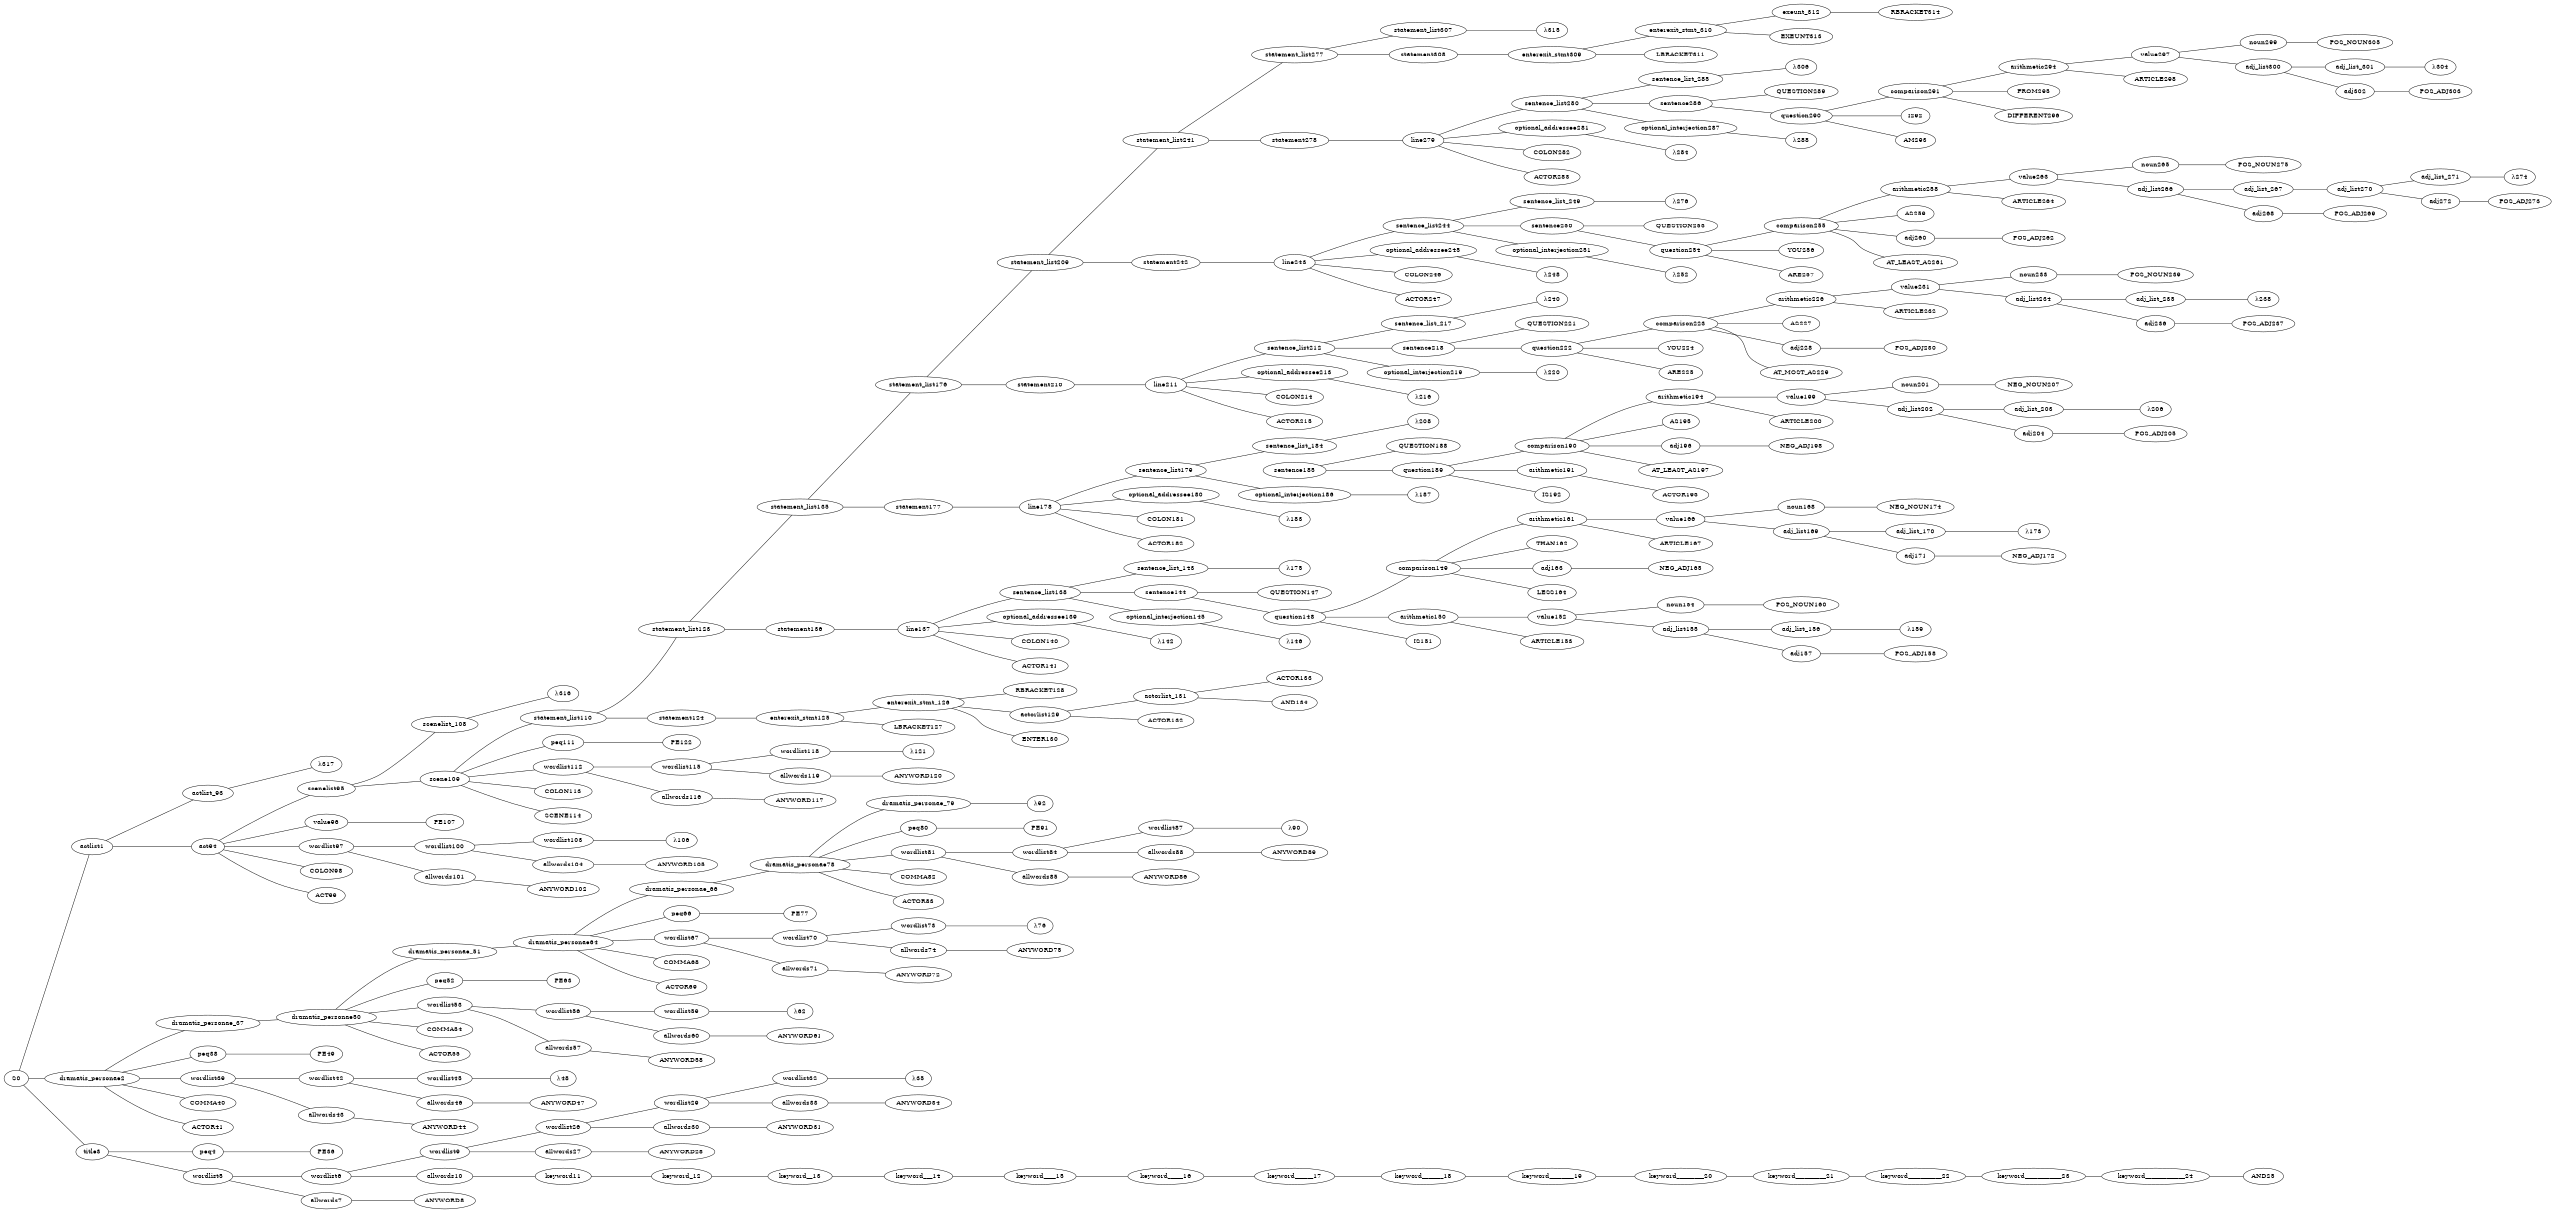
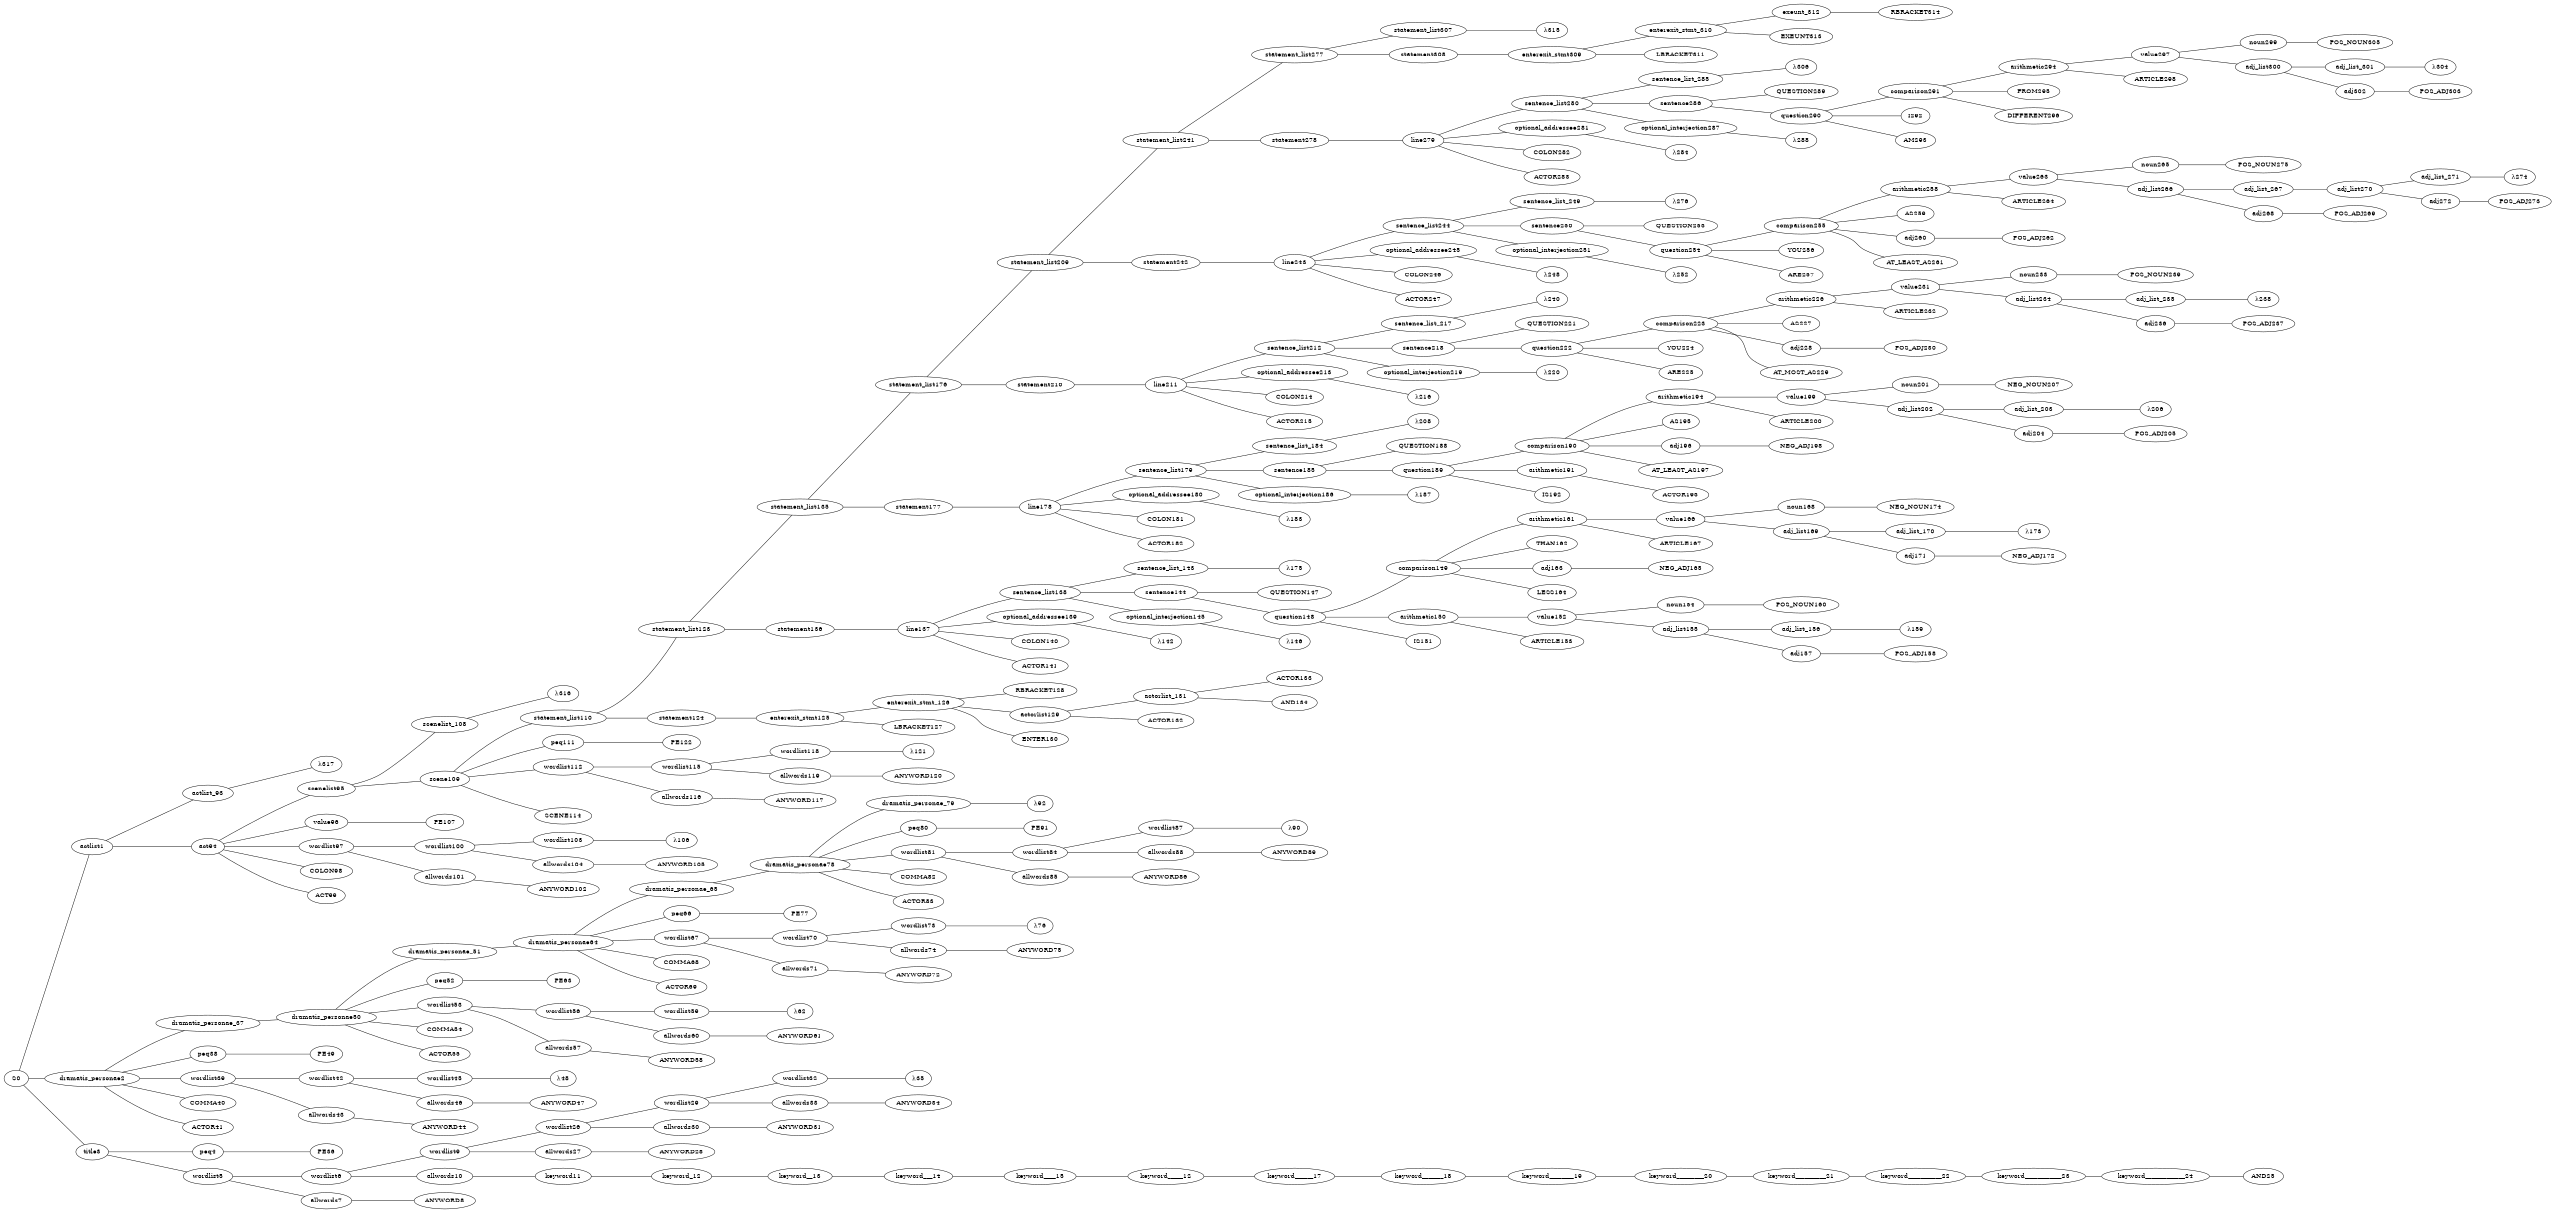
edge "sentence_list179" -- "sentence185": added
node "COLON113": removed
node "dramatis_personae_66": label "dramatis_personae_66" -> "dramatis_personae_65"
node "keyword_____16": label "keyword_____16" -> "keyword_____12"
